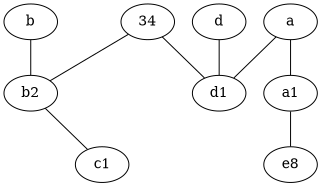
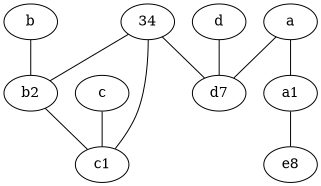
node "c": added
node "d1": label "d1" -> "d7"
edge "34" -- "c1": added
